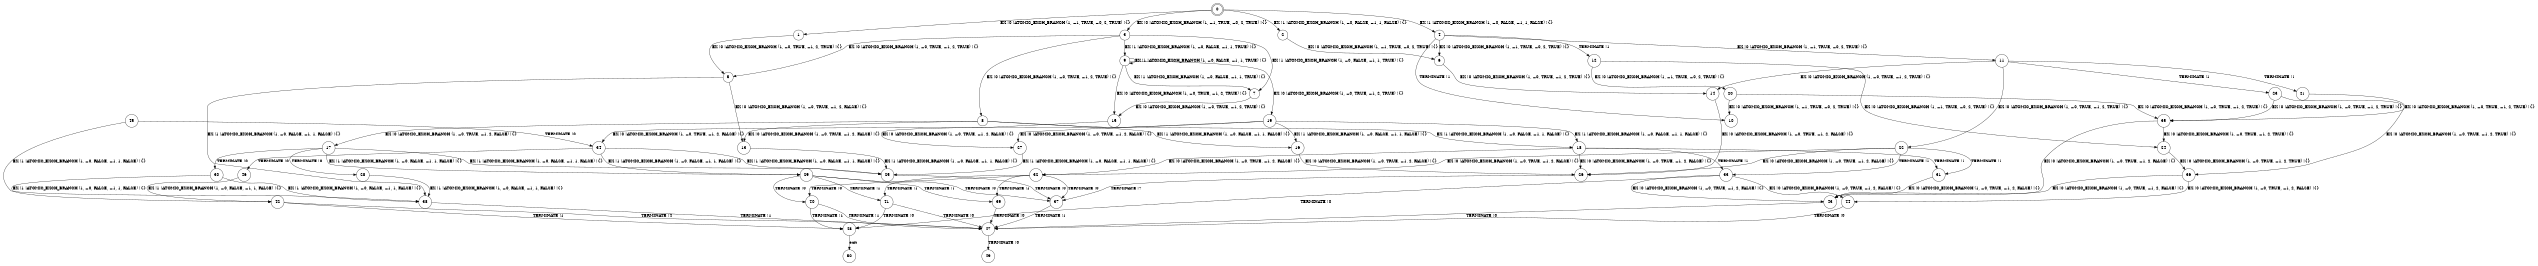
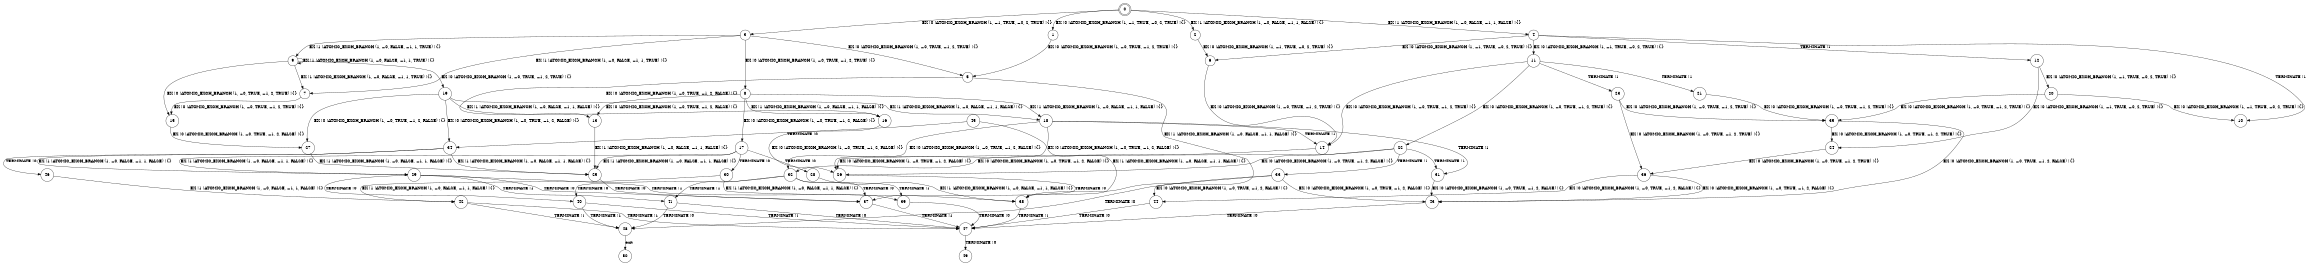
edge "18" -> "33": now "18" -> "14"
edge "26" -> "37": label "TERMINATE !7" -> "TERMINATE !0"
edge "42" -> "47": label "TERMINATE !4" -> "TERMINATE !1"
